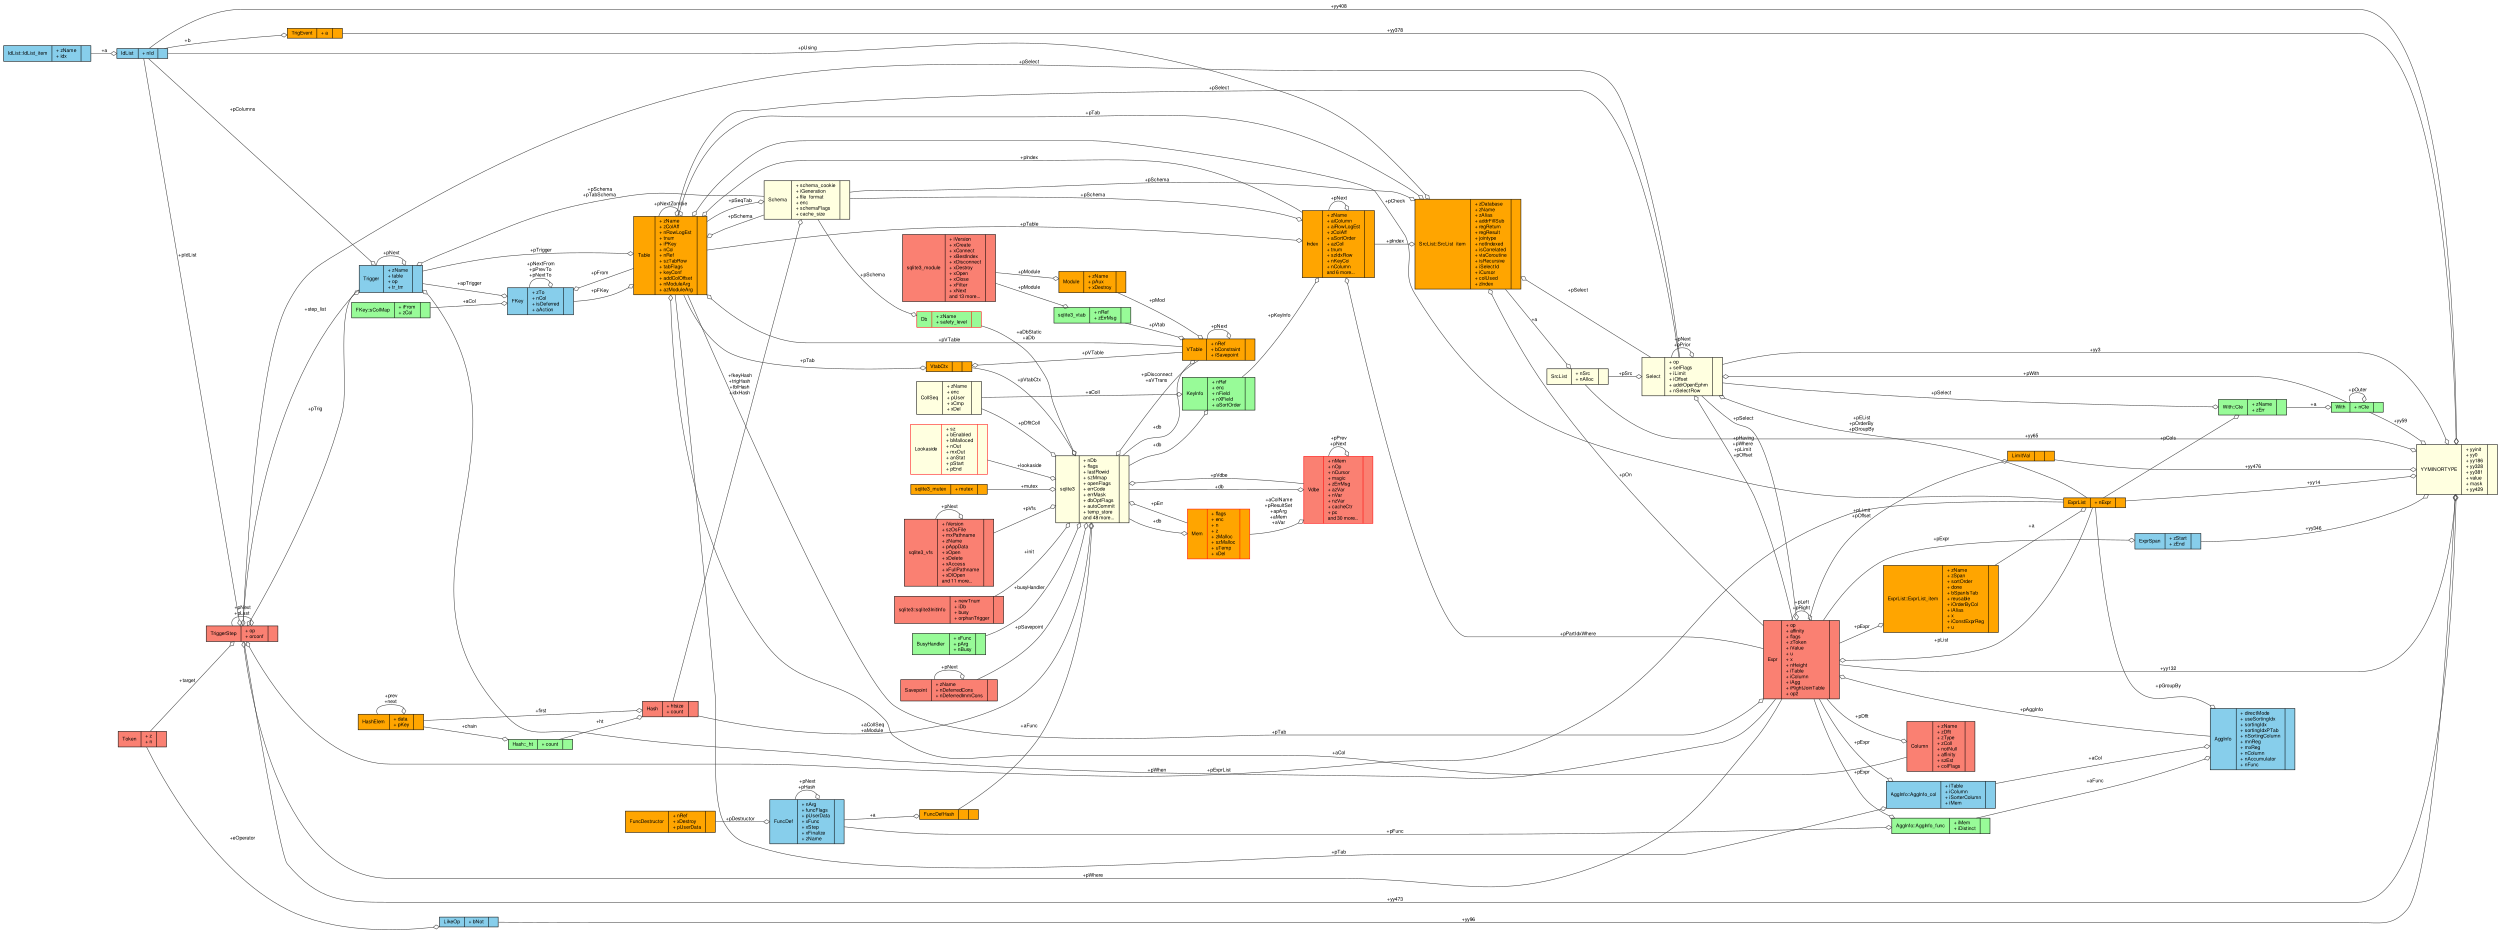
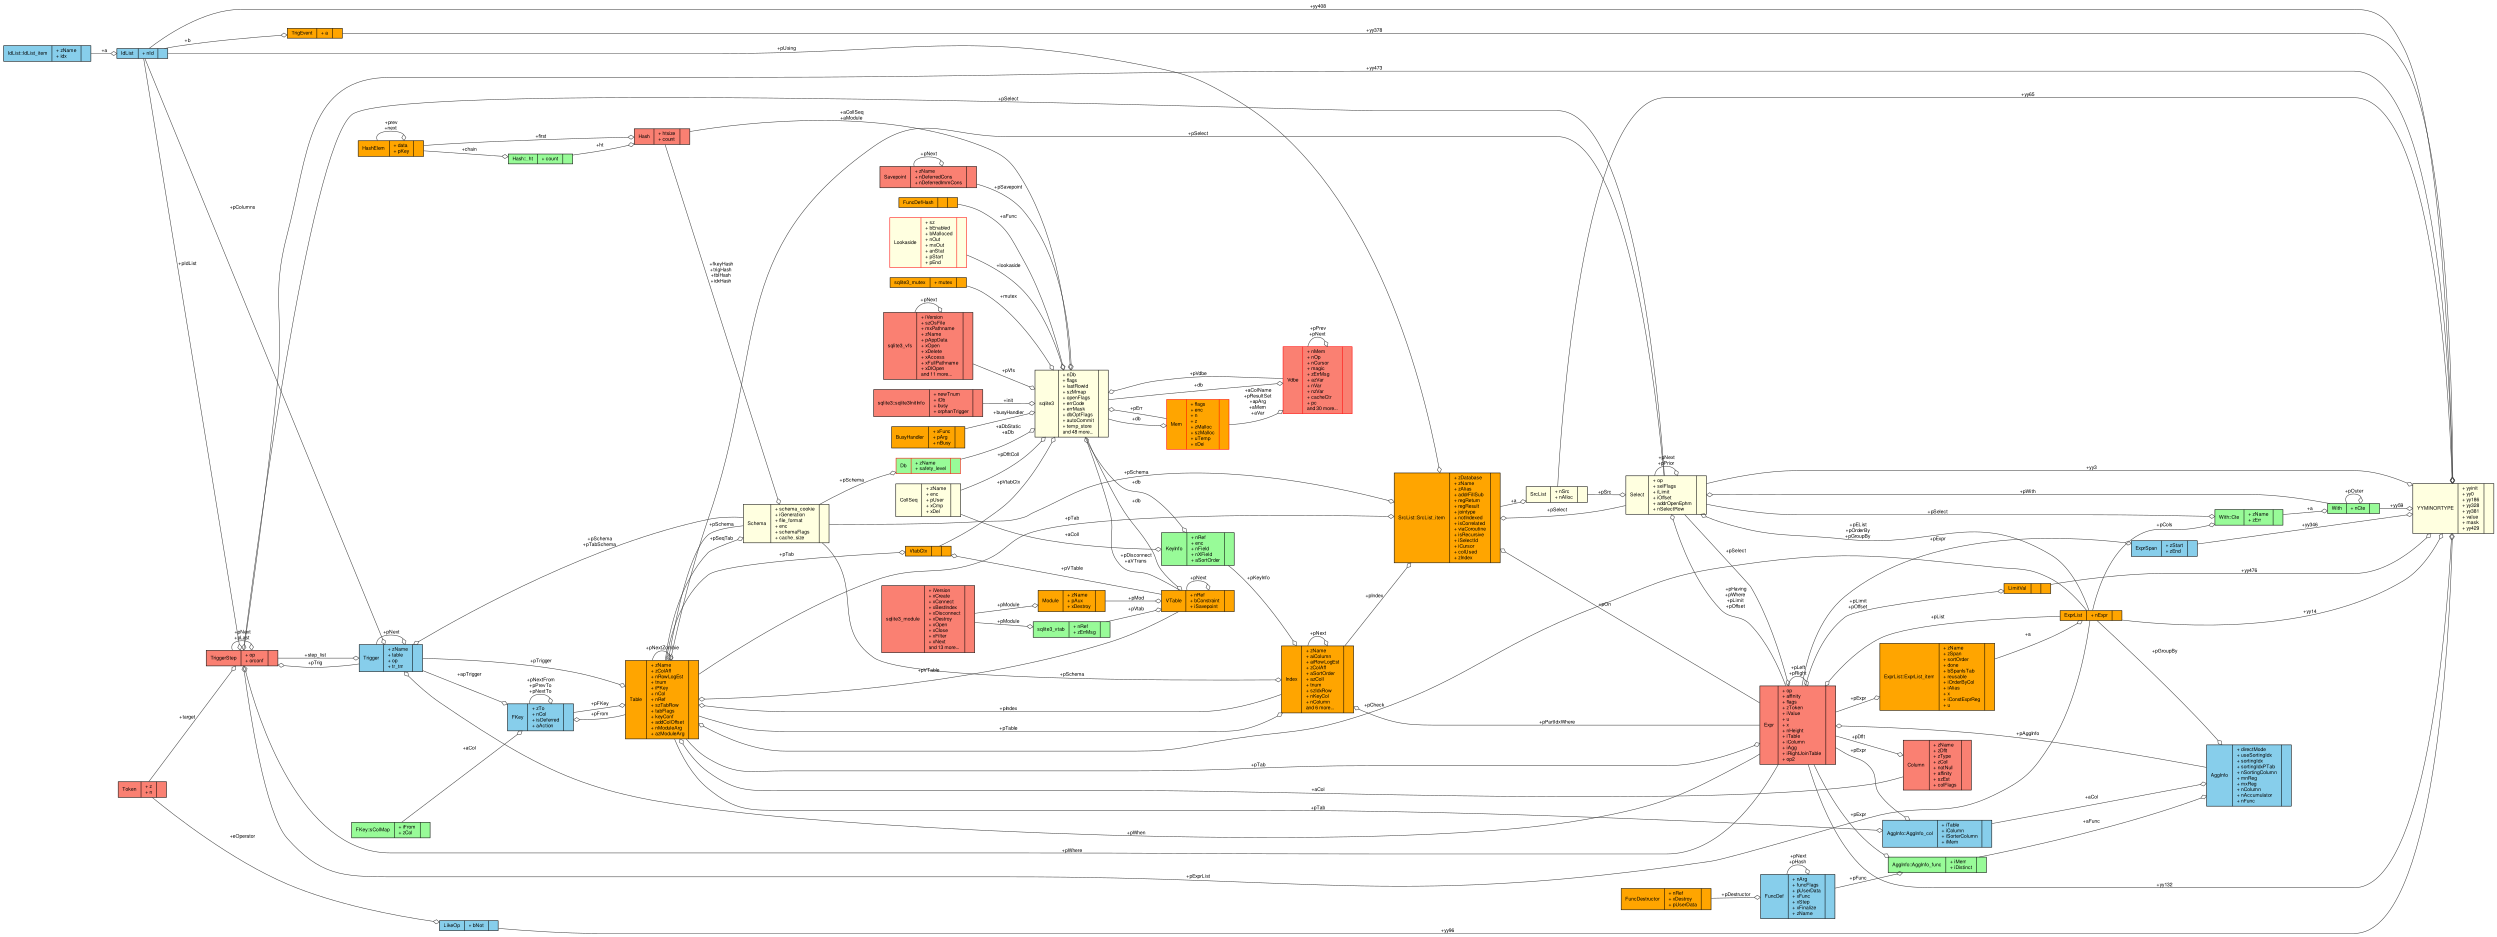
node "BusyHandler": fillcolor palegreen -> orange
edge "FuncDef" -> "FuncDefHash": removed, label "+a"
